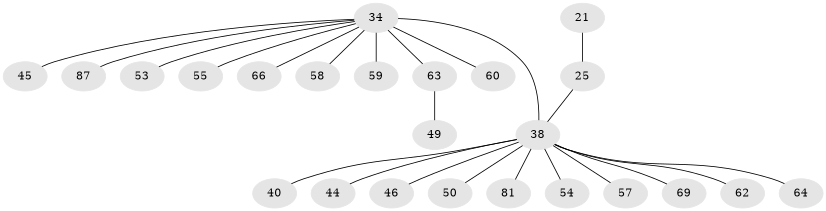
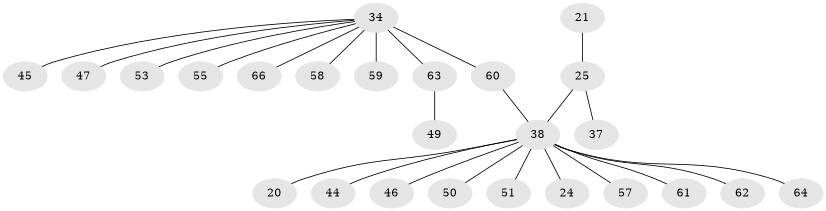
edge "34" -- "38": now "60" -- "38"
node "87": label "87" -> "47"
node "37": added
node "40": label "40" -> "20"
node "81": label "81" -> "51"
node "54": label "54" -> "24"
node "69": label "69" -> "61"
